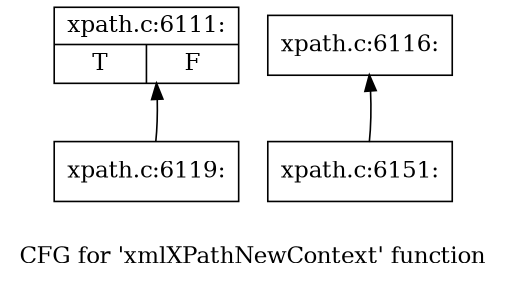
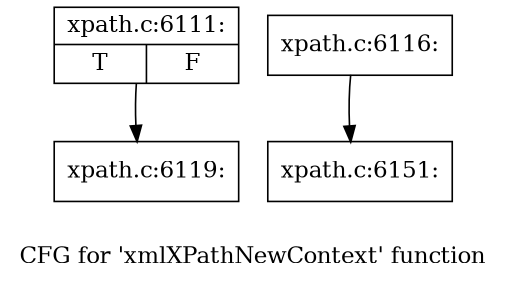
edge "xpath.c:6151:" -> "xpath.c:6116:": reversed
edge "xpath.c:6119:" -> "xpath.c:6111:": reversed
